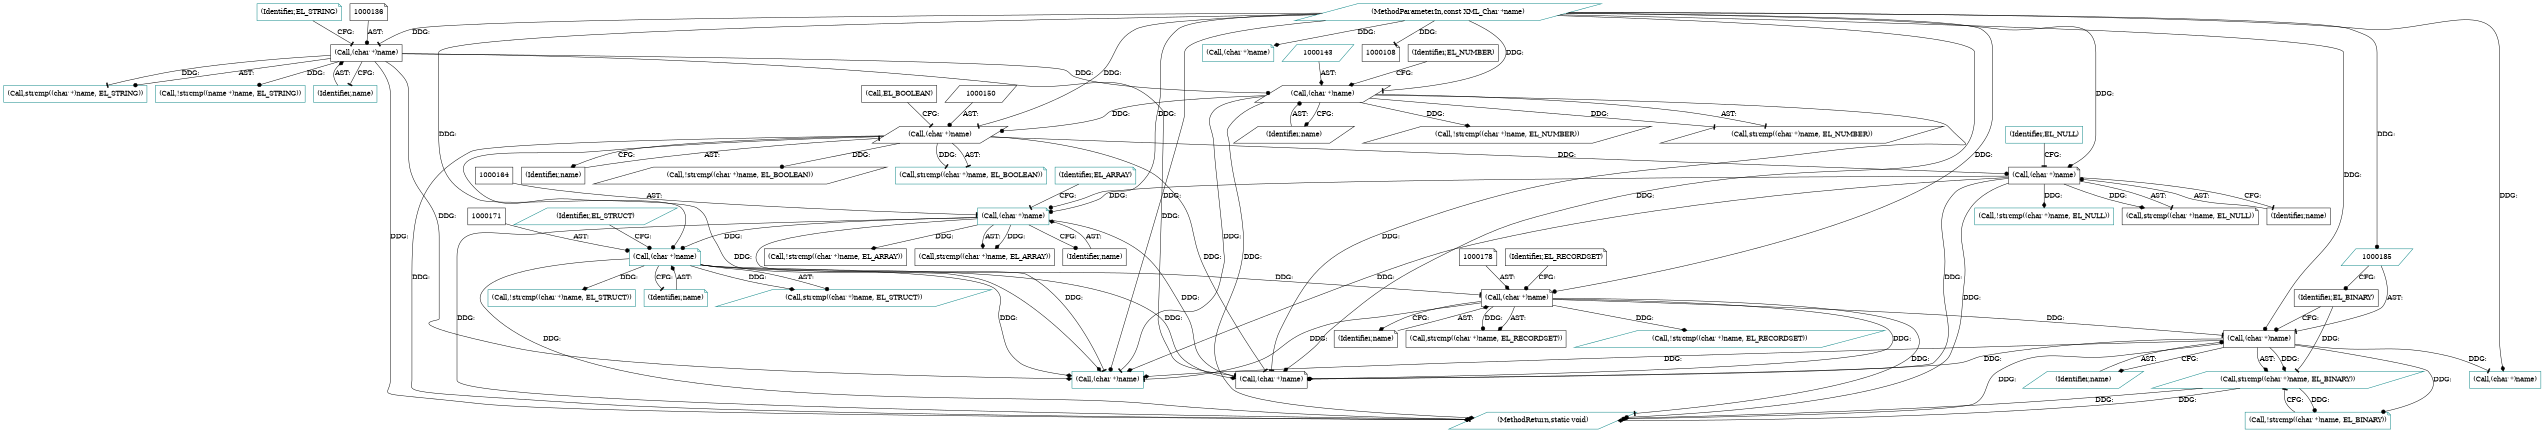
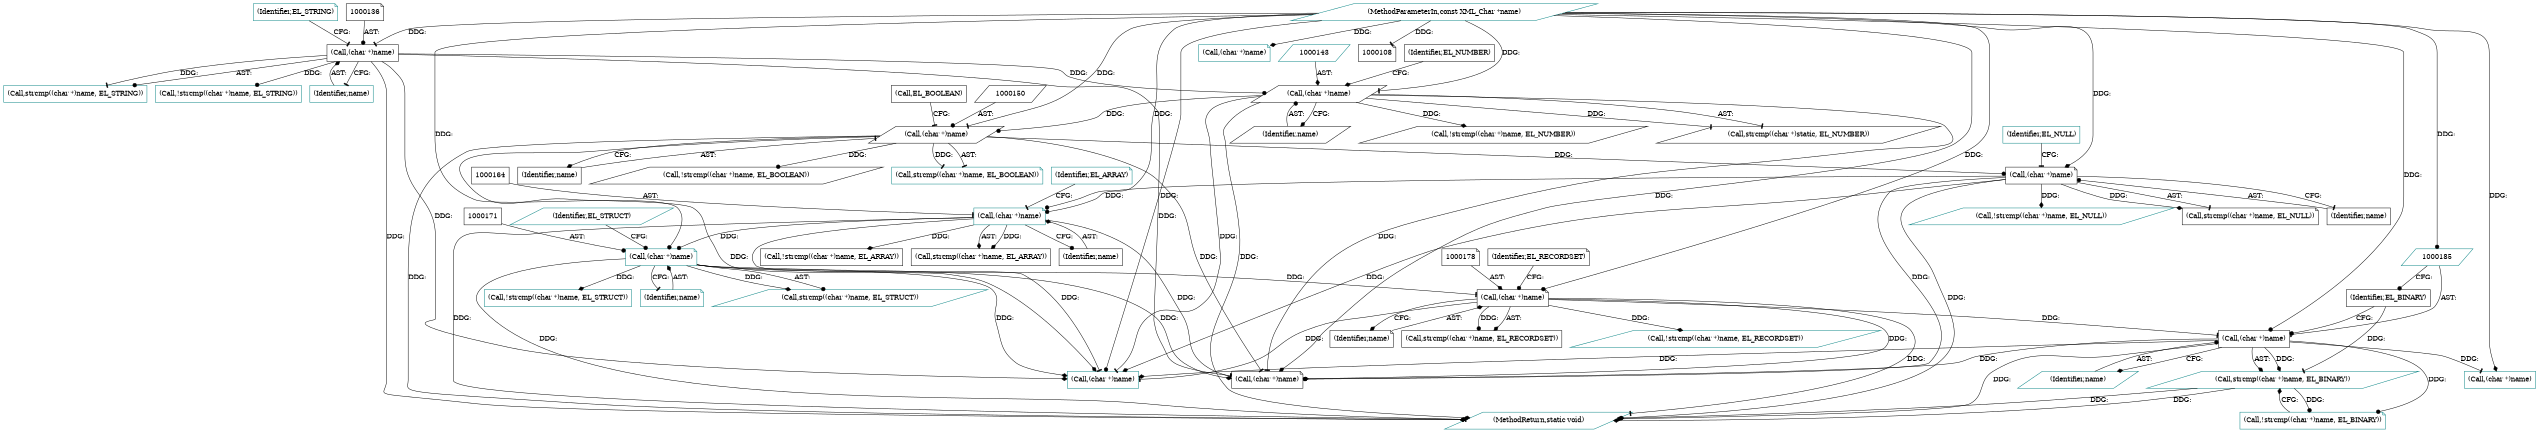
node "(Call,!strcmp((name *)name, EL_STRING))": label "(Call,!strcmp((name *)name, EL_STRING))" -> "(Call,!strcmp((char *)name, EL_STRING))"
node "(Call,strcmp((char *)name, EL_NUMBER))": label "(Call,strcmp((char *)name, EL_NUMBER))" -> "(Call,strcmp((char *)static, EL_NUMBER))"
node "(Call,!strcmp((char *)name, EL_NULL))": shape box -> parallelogram
edge "(Call,!strcmp((char *)name, EL_BINARY))" -> "(Call,strcmp((char *)name, EL_BINARY))": arrowhead tee -> diamond
